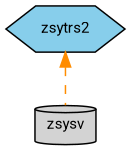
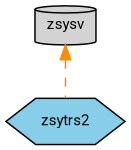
edge "zsysv" -> "zsytrs2": reversed
